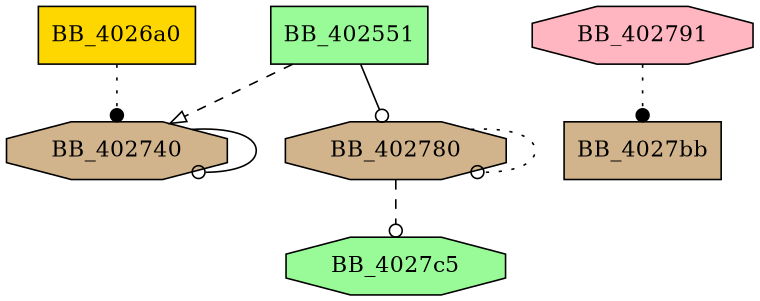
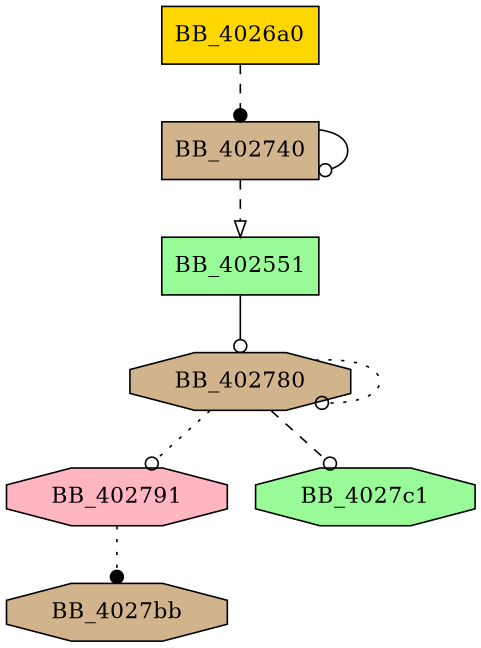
edge "BB_4026a0" -> "BB_402740": style dotted -> dashed
edge "BB_402551" -> "BB_402740": reversed
node "BB_402740": shape octagon -> box
node "BB_4027bb": shape box -> octagon
node "BB_4027c5": label "BB_4027c5" -> "BB_4027c1"
edge "BB_402780" -> "BB_402791": added
